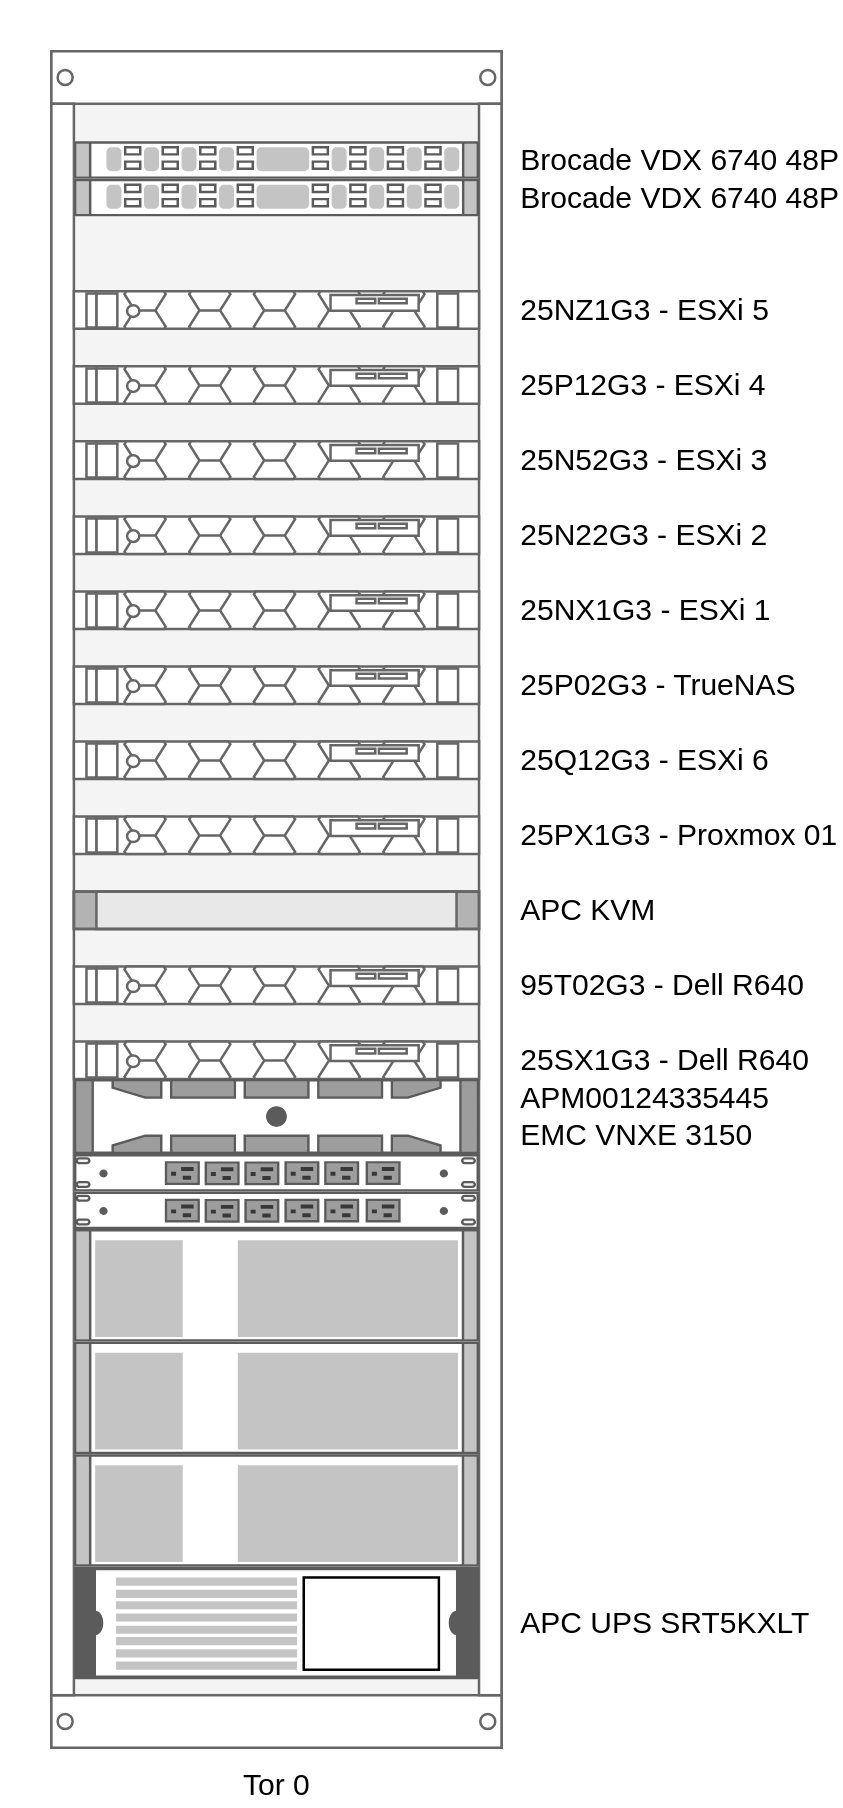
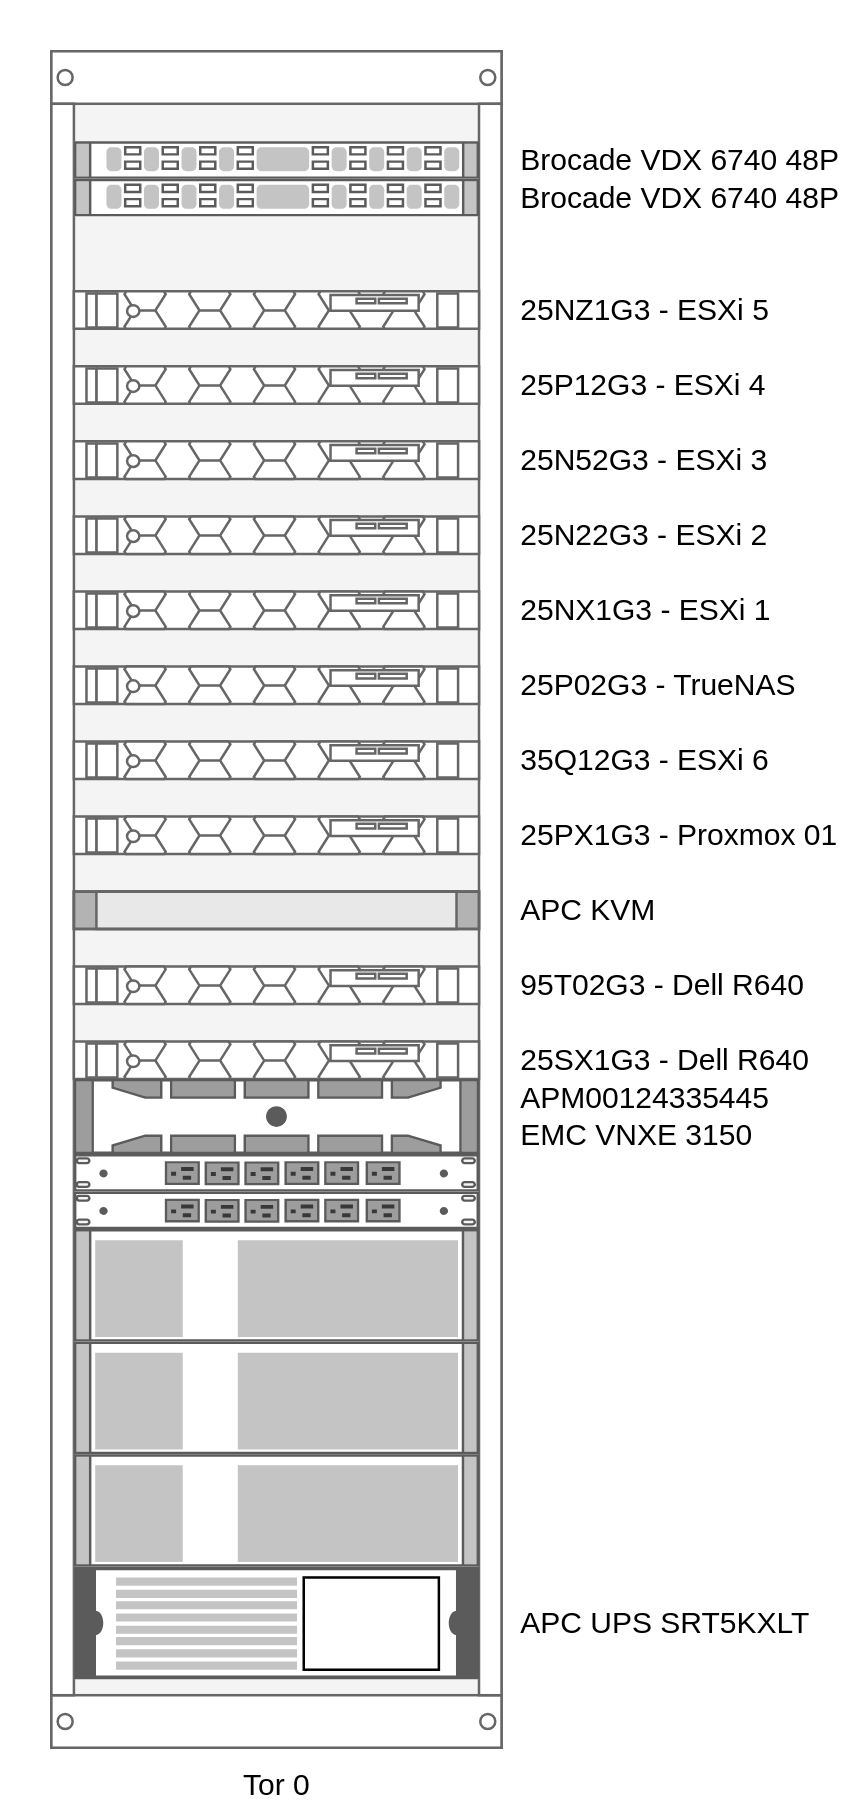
node "25Q12G3 - ESXi 6": label "25Q12G3 - ESXi 6" -> "35Q12G3 - ESXi 6"
